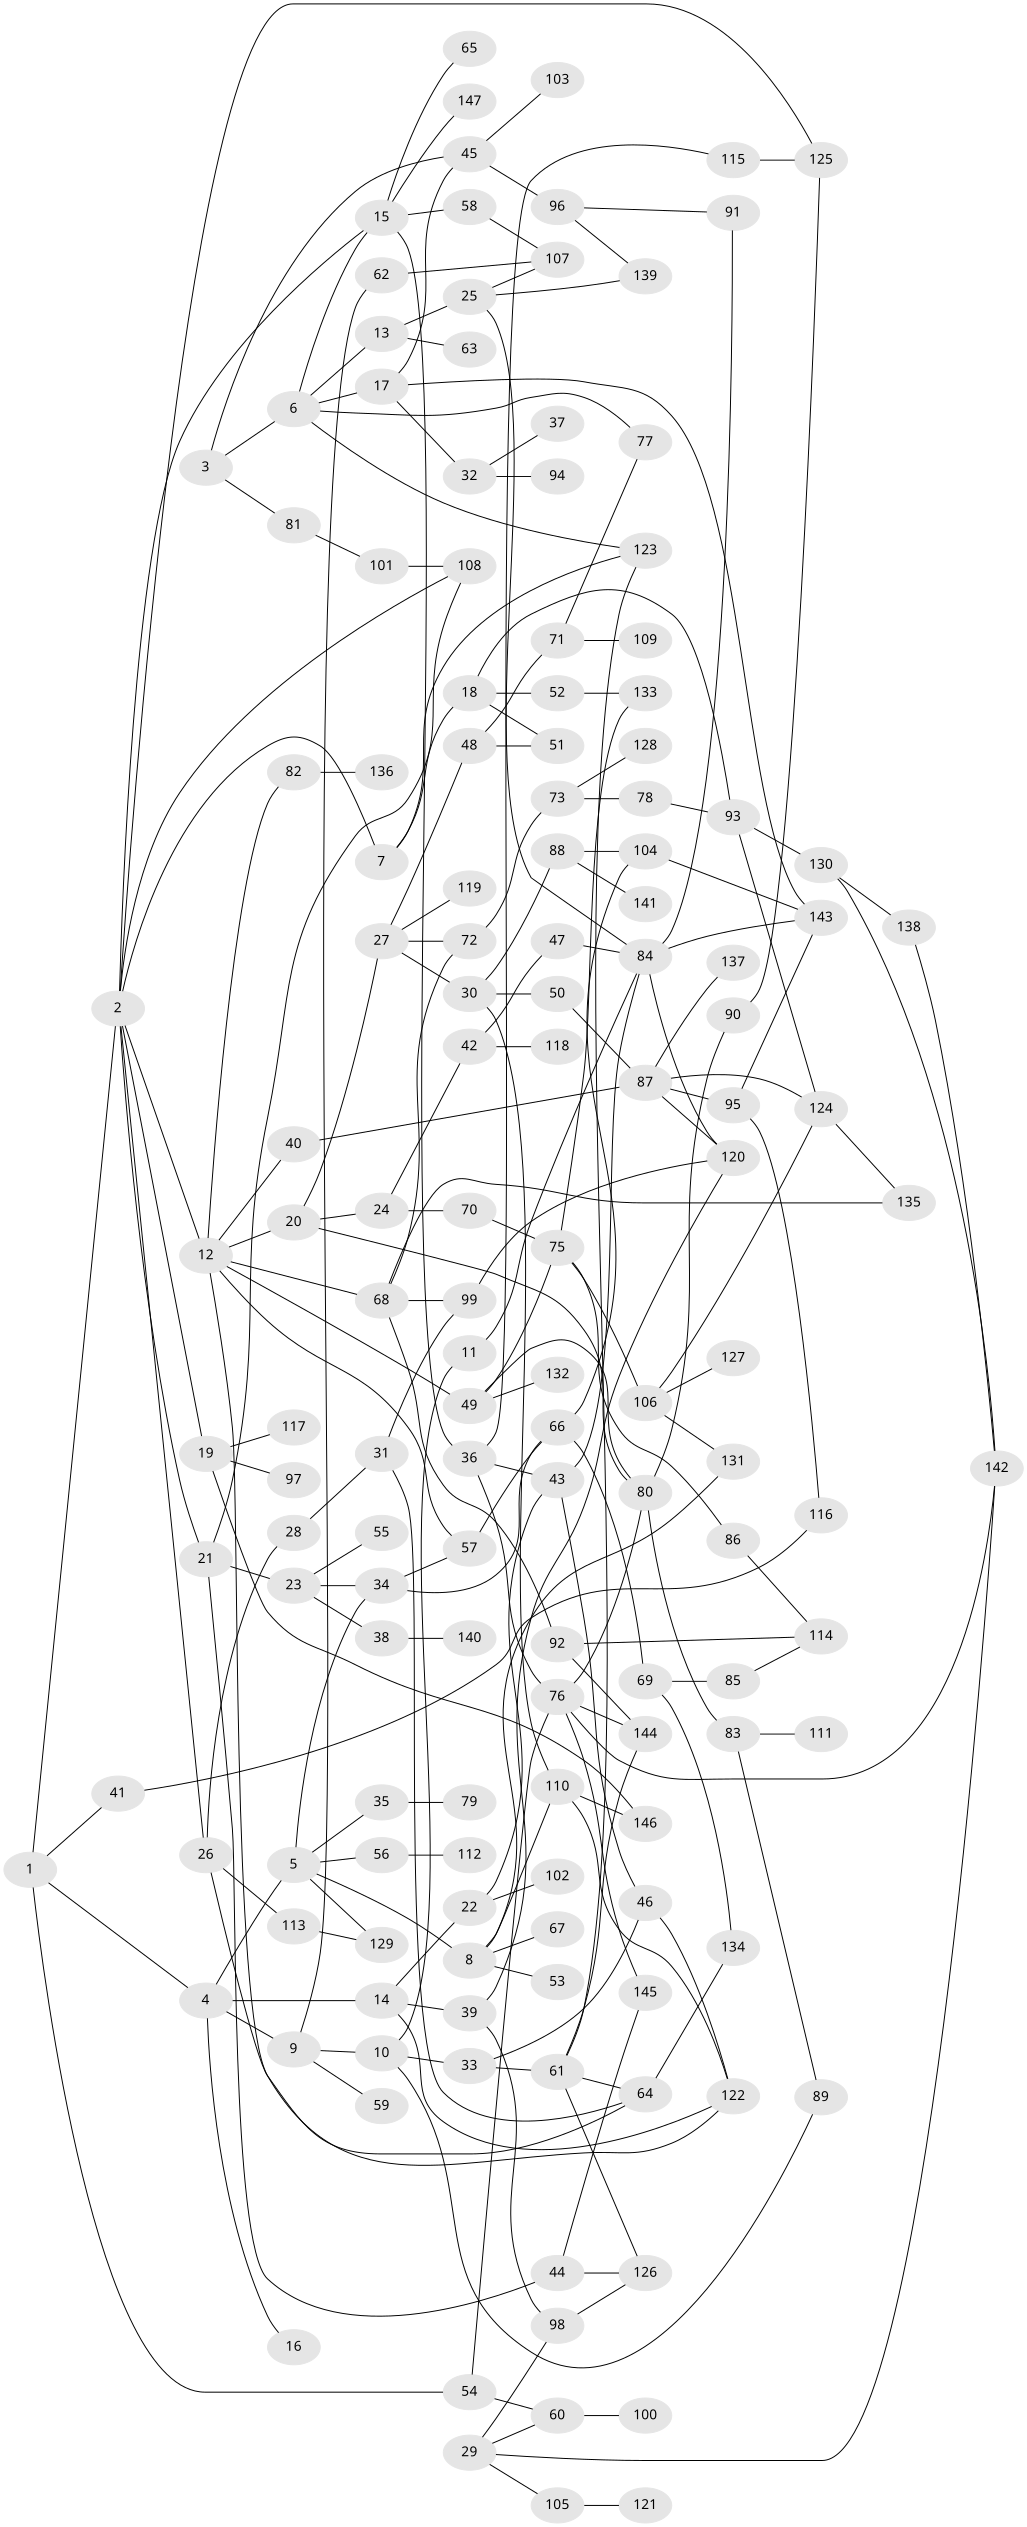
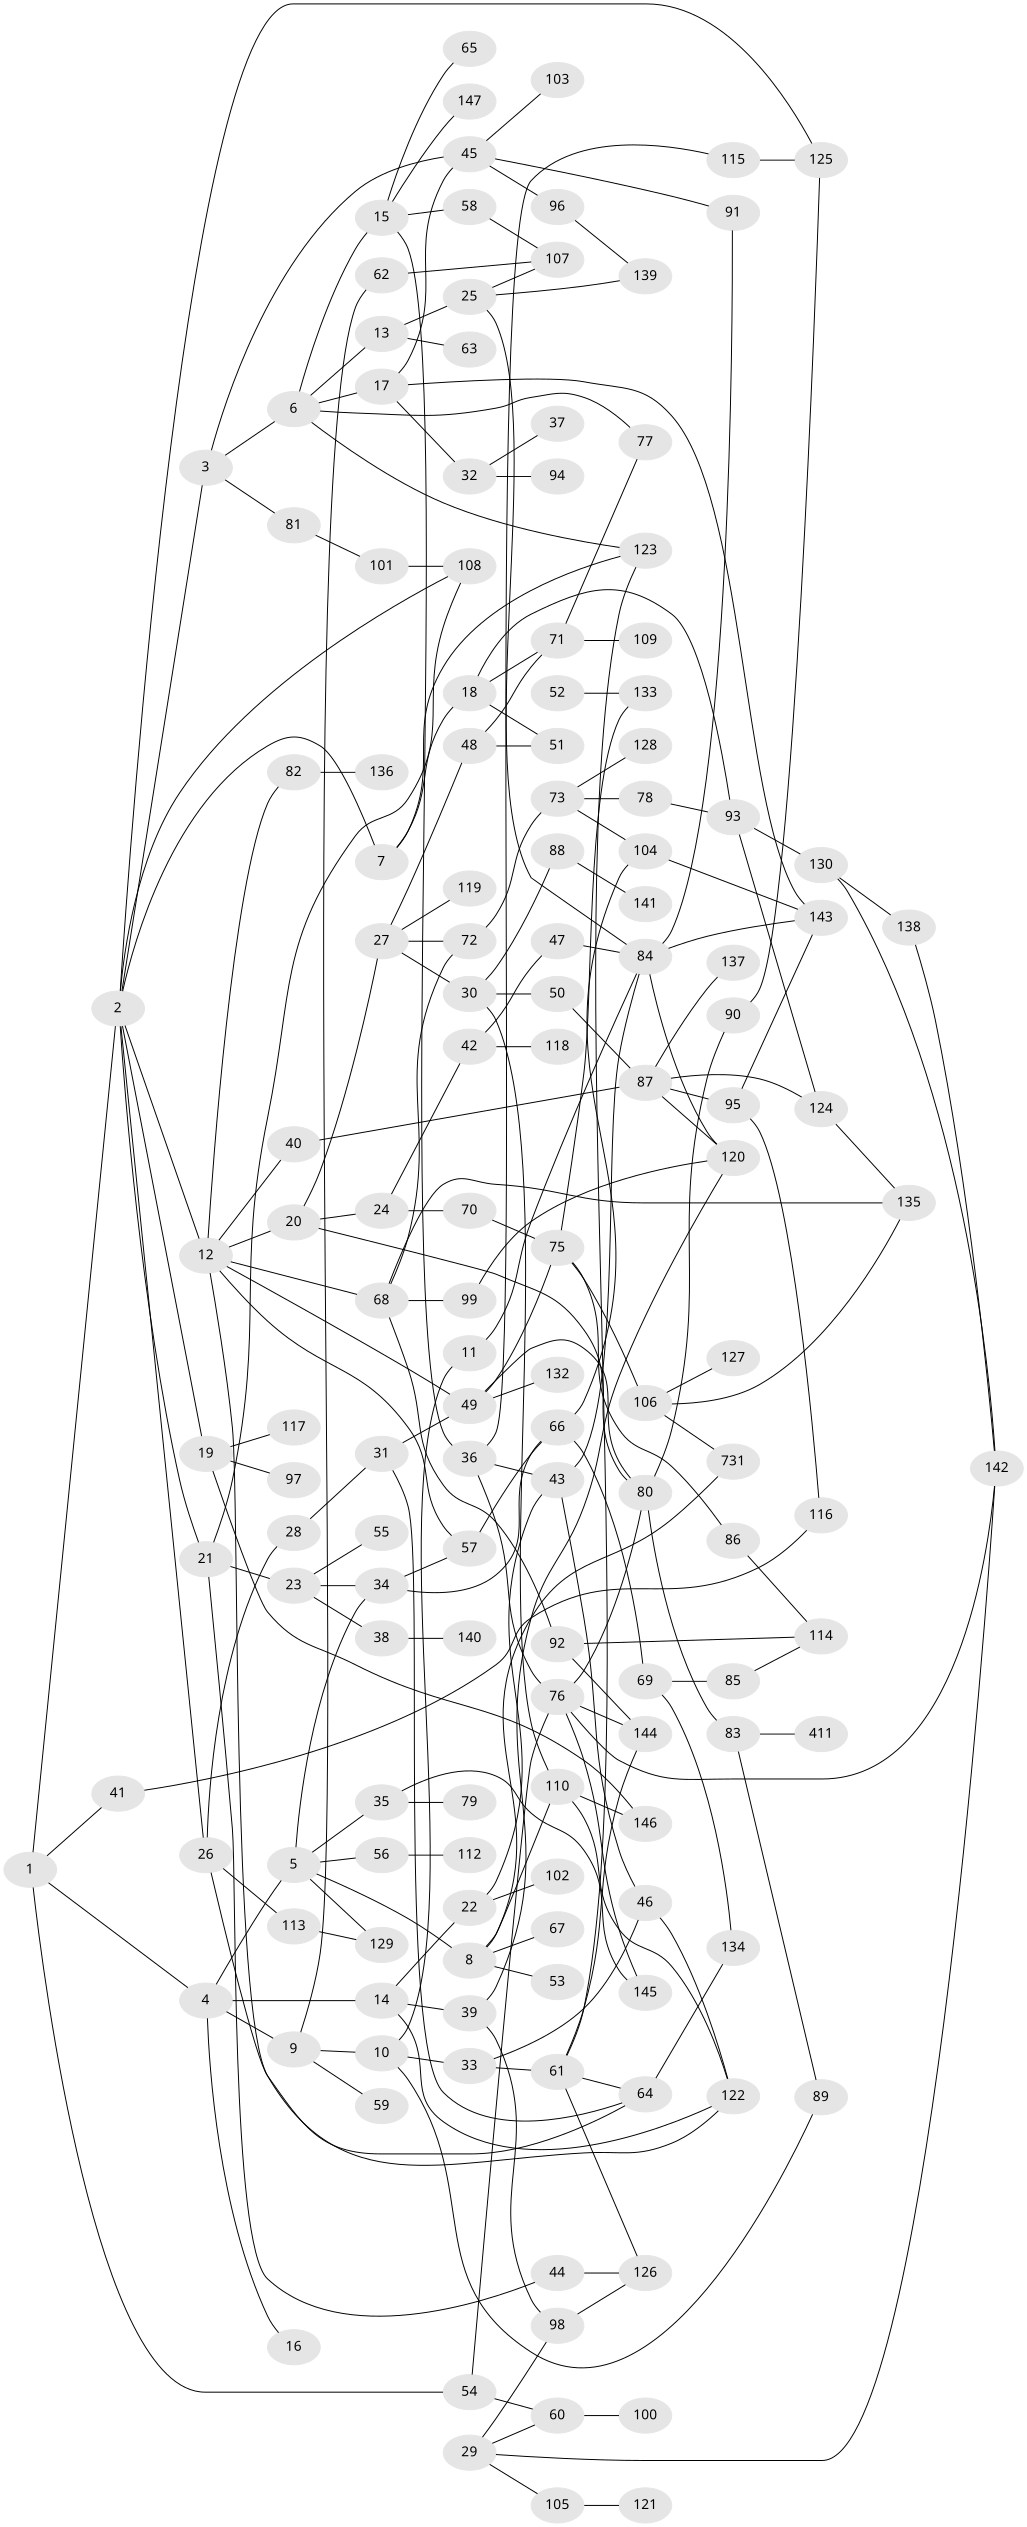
edge "96" -- "91": now "45" -- "91"
edge "15" -- "2": now "3" -- "2"
edge "18" -- "52": now "18" -- "71"
edge "88" -- "104": now "73" -- "104"
edge "124" -- "106": now "135" -- "106"
edge "99" -- "31": now "49" -- "31"
node "131": label "131" -> "731"
node "111": label "111" -> "411"
edge "145" -- "44": now "145" -- "35"
